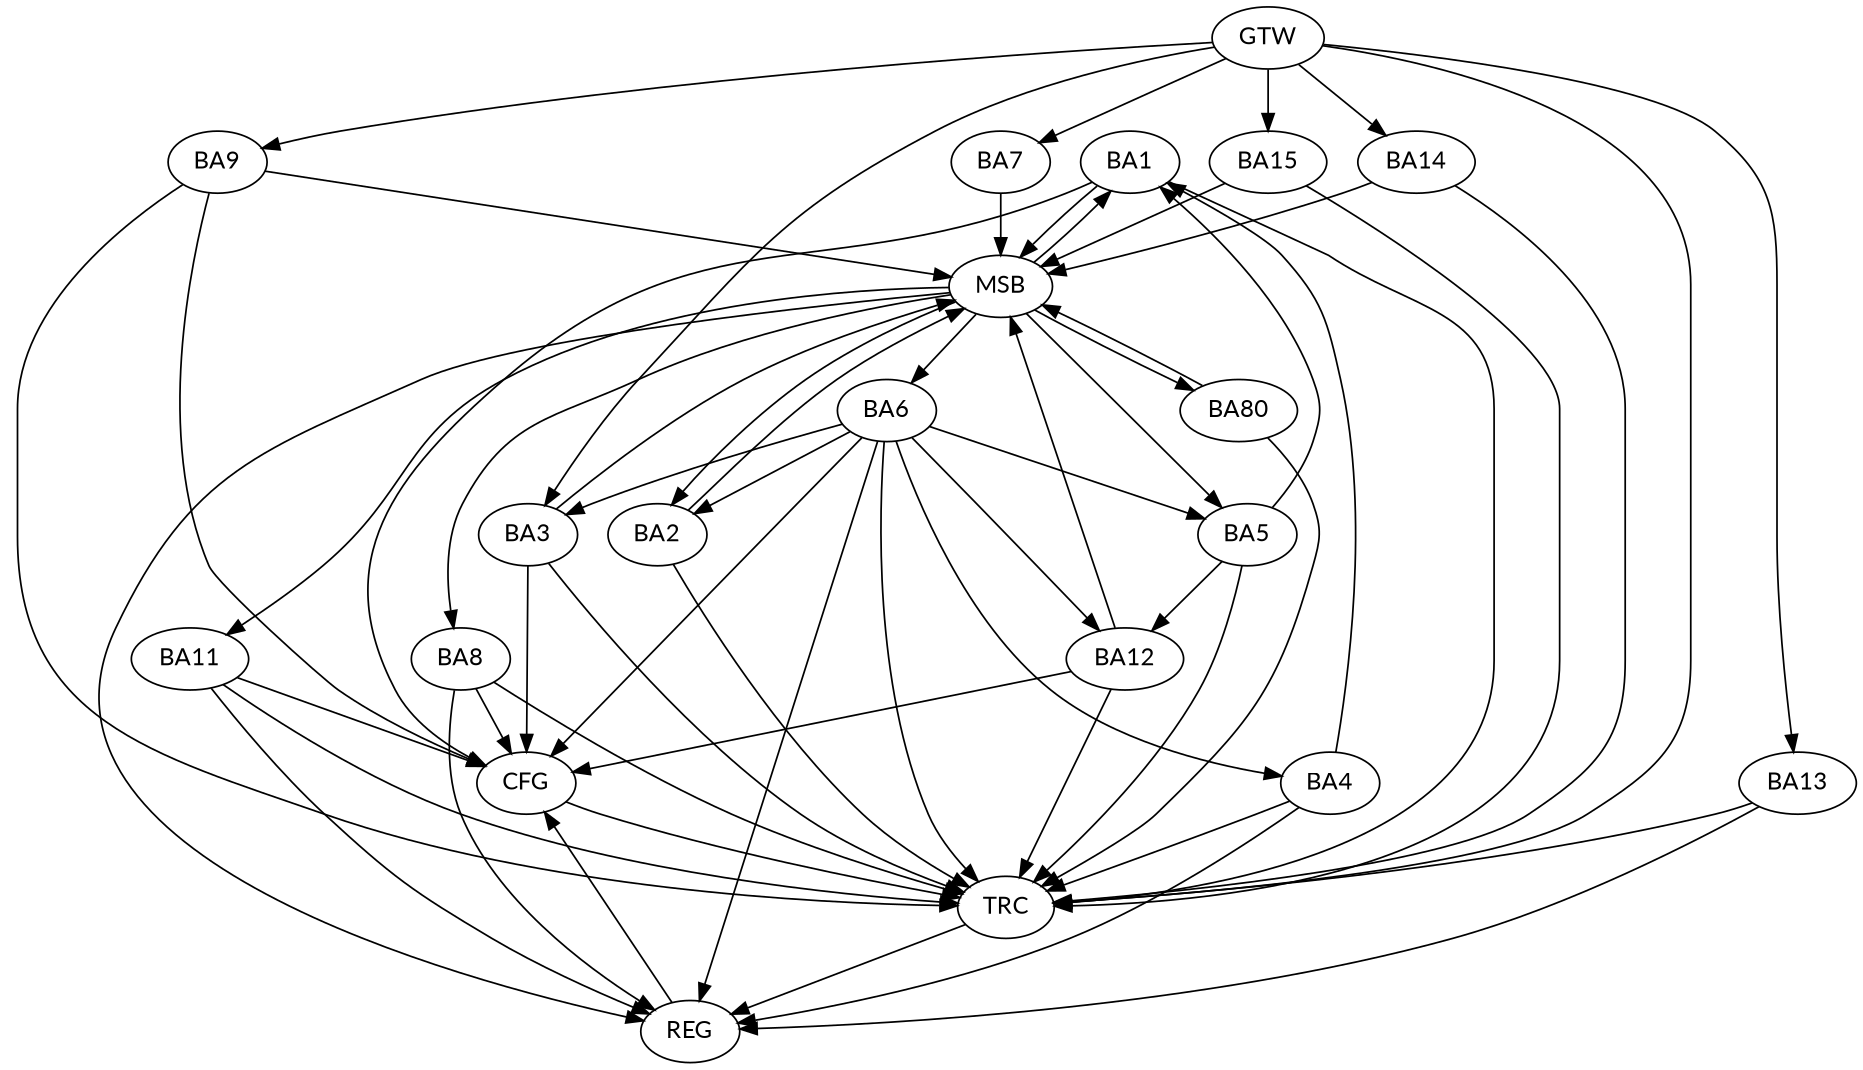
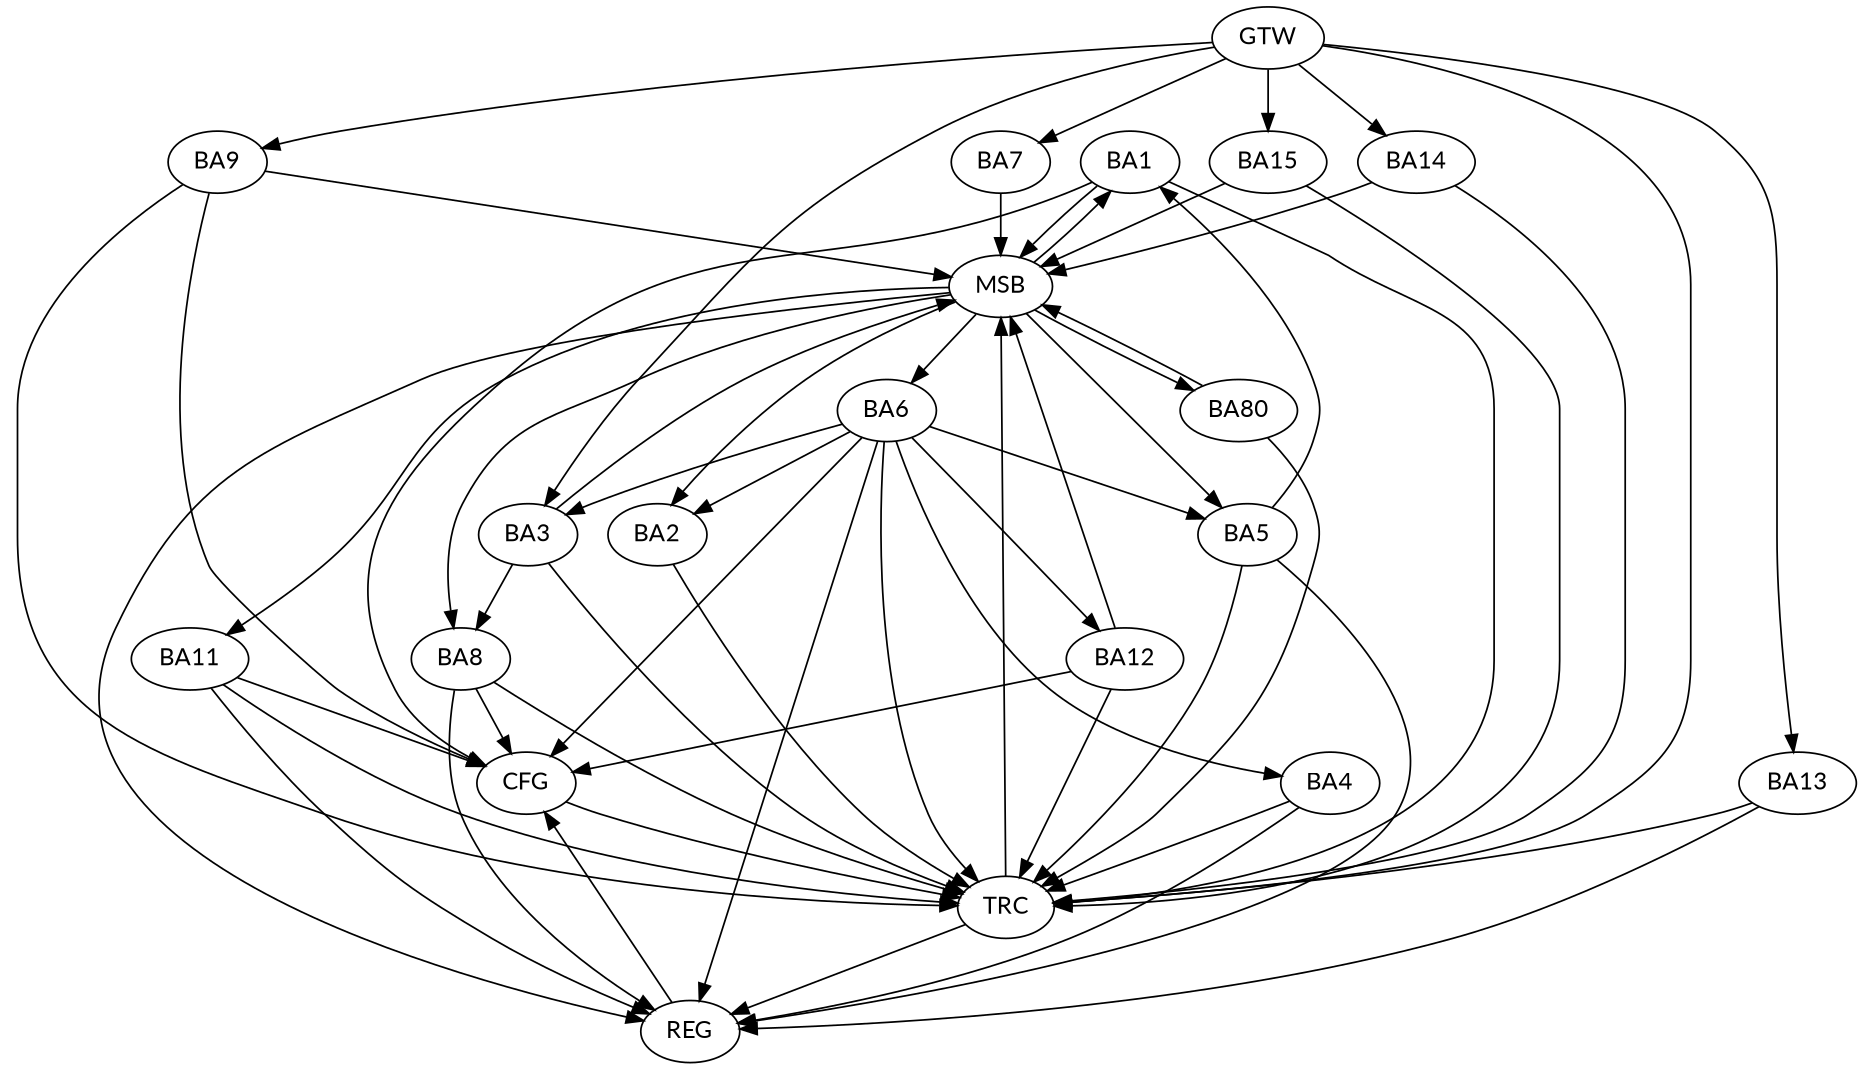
edge "BA2" -> "MSB": now "TRC" -> "MSB"
edge "BA4" -> "BA1": removed
edge "BA5" -> "BA12": now "BA5" -> "REG"
edge "BA3" -> "CFG": now "BA3" -> "BA8"
